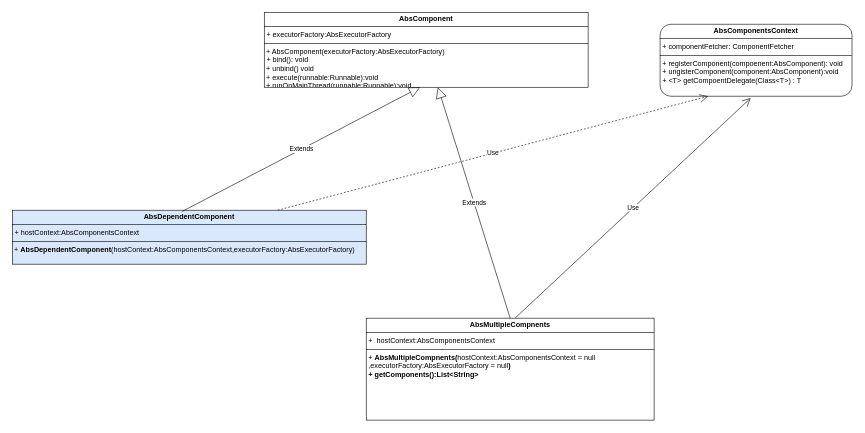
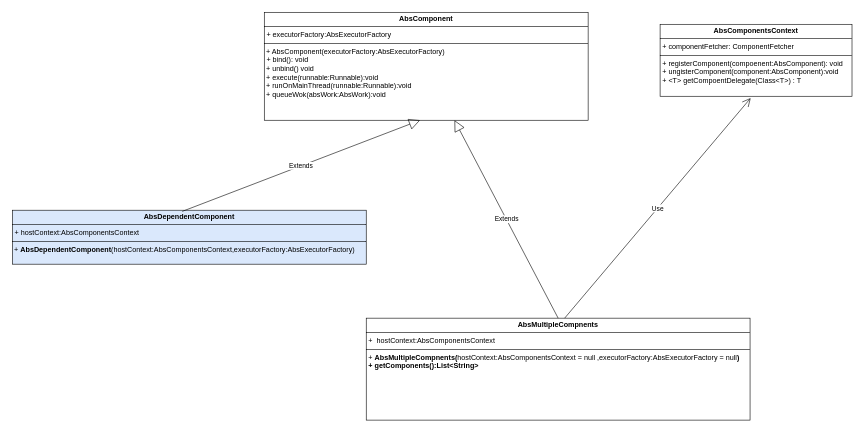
node "AbsComponent + executorFactory:AbsExecutorFactory + AbsComponent(executorFactory:AbsExecutorFactory) + bind(): void + unbind() void + execute(runnable:Runnable):void + runOnMainThread(runnable:Runnable):void + queueWok(absWork:AbsWork):void": size 324x75 -> 324x108
node "AbsComponentsContext + componentFetcher: ComponentFetcher + registerComponent(compoenent:AbsComponent): void + ungisterComponent(component:AbsComponent):void + <T> getCompoentDelegate(Class<T>) : T": shape rounded rectangle -> rectangle
edge "AbsDependentComponent + hostContext:AbsComponentsContext + AbsDependentComponent(hostContext:AbsComponentsContext,executorFactory:AbsExecutorFactory)" -> "AbsComponentsContext + componentFetcher: ComponentFetcher + registerComponent(compoenent:AbsComponent): void + ungisterComponent(component:AbsComponent):void + <T> getCompoentDelegate(Class<T>) : T": removed, label "Use"
node "AbsMultipleCompnents + hostContext:AbsComponentsContext + AbsMultipleCompnents(hostContext:AbsComponentsContext = null ,executorFactory:AbsExecutorFactory = null) + getComponents():List<String>": size 288x102 -> 384x102
